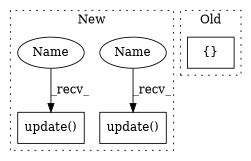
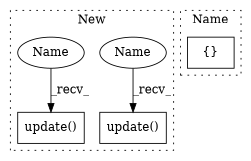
cluster "Old": label "Old" -> "Name"
